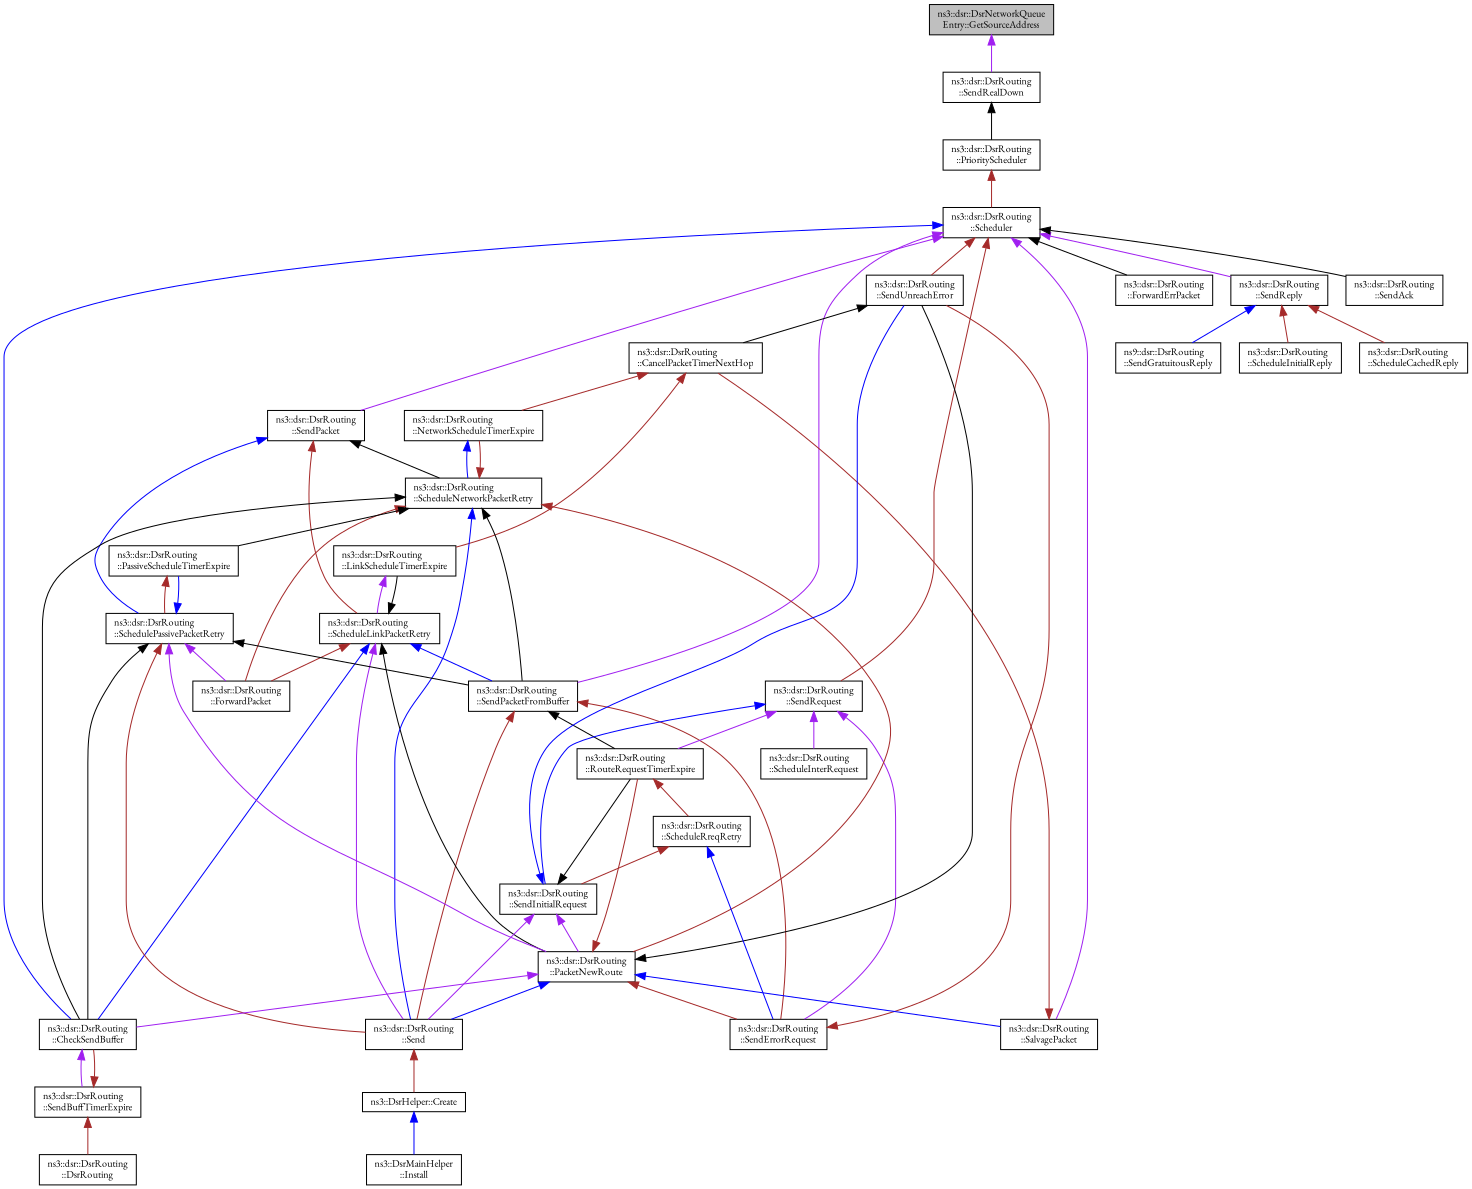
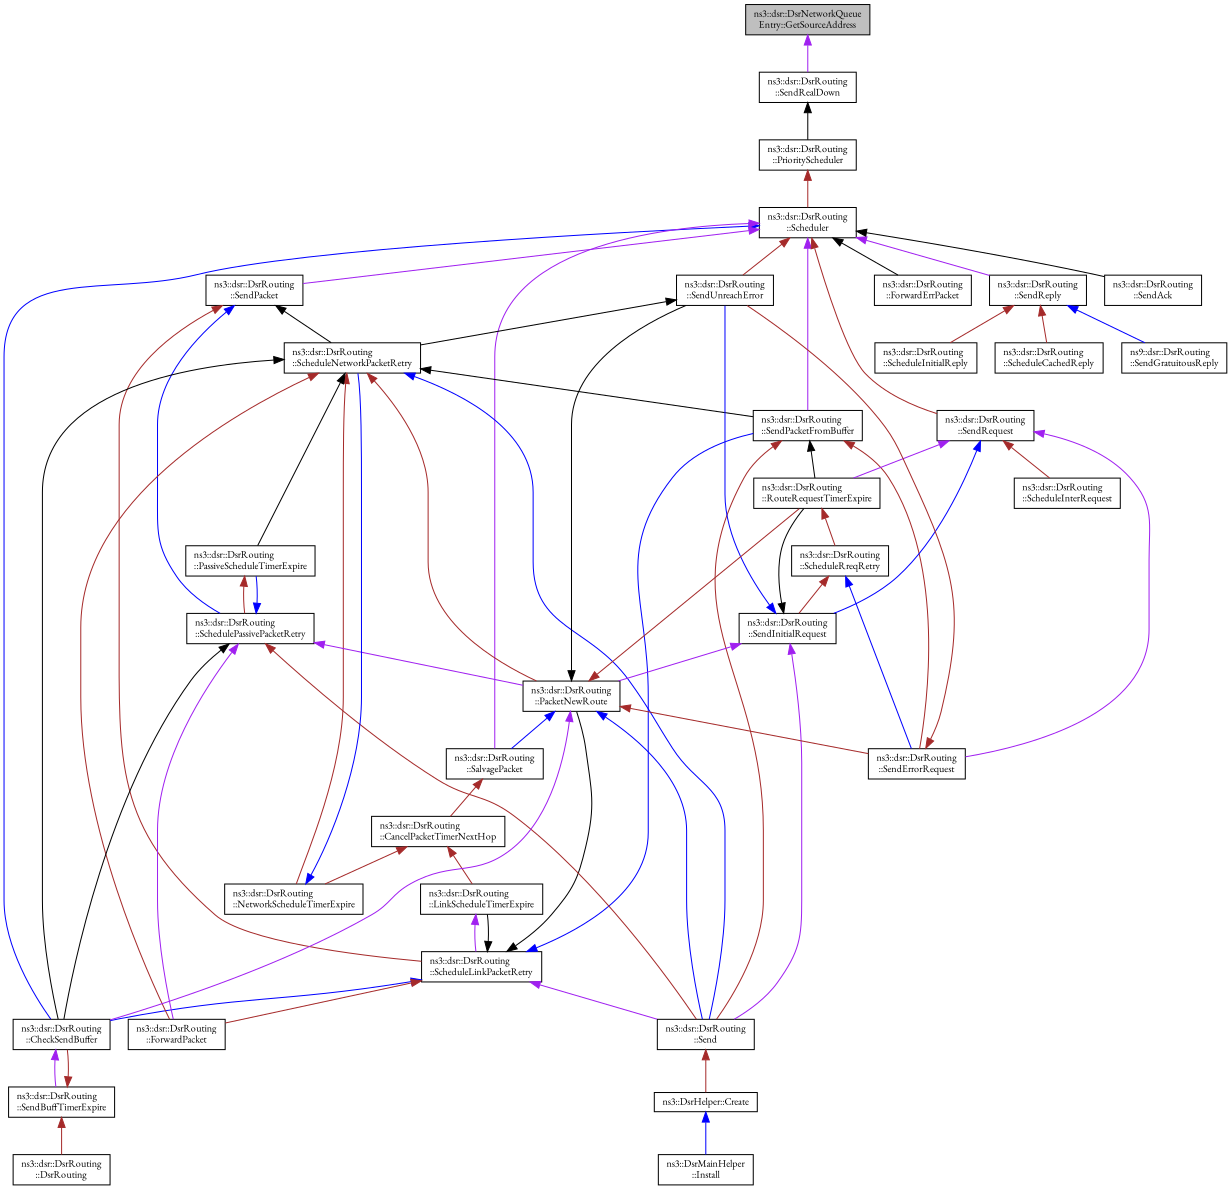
edge "ns3::dsr::DsrRouting ::CancelPacketTimerNextHop" -> "ns3::dsr::DsrRouting ::SendUnreachError": now "ns3::dsr::DsrRouting ::ScheduleNetworkPacketRetry" -> "ns3::dsr::DsrRouting ::SendUnreachError"
edge "ns3::dsr::DsrRouting ::SendPacketFromBuffer" -> "ns3::dsr::DsrRouting ::SchedulePassivePacketRetry": removed
edge "ns3::dsr::DsrRouting ::ScheduleInterRequest" -> "ns3::dsr::DsrRouting ::SendRequest": color purple -> brown
